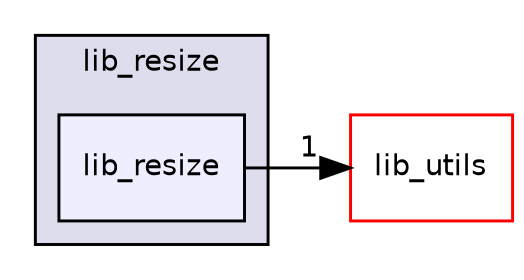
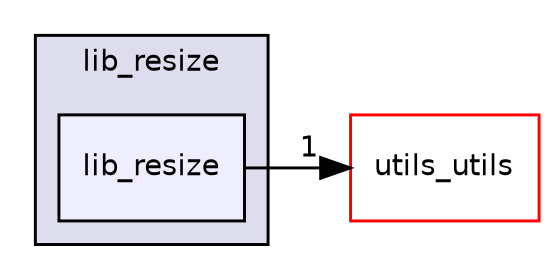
node "lib_utils": label "lib_utils" -> "utils_utils"
